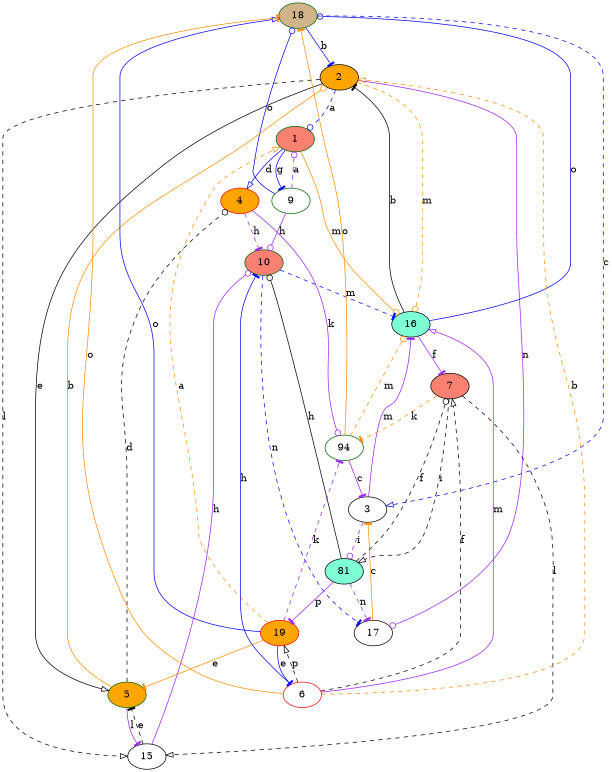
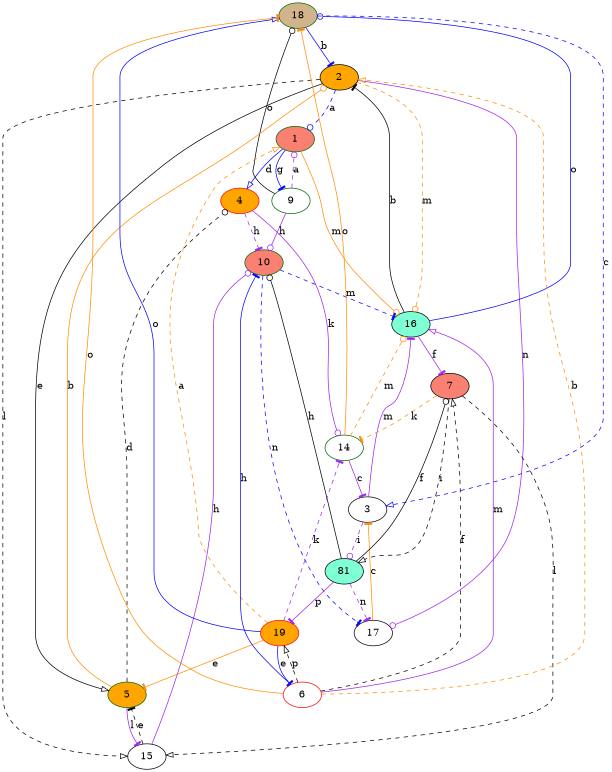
edge "9" -> "18": color blue -> black
node "94": label "94" -> "14"
edge "81" -> "7": style dashed -> solid
